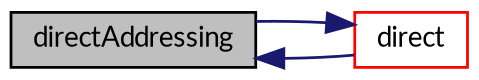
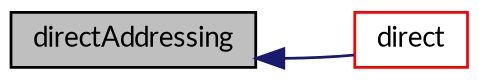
edge "directAddressing" -> "direct": removed
